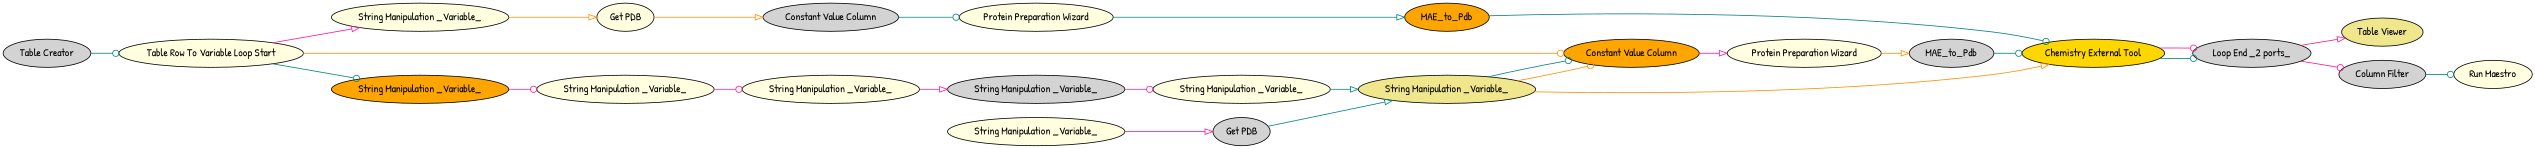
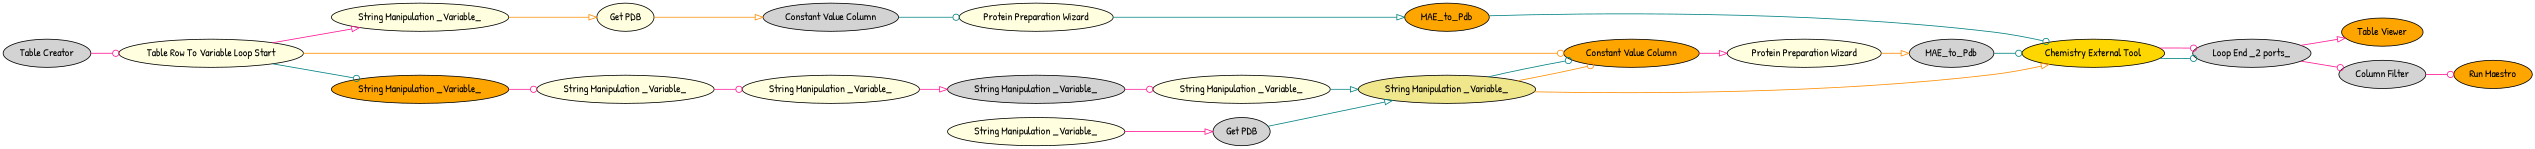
node "Table Viewer": fillcolor khaki -> orange
edge "Table Creator" -> "Table Row To Variable Loop Start": color teal -> deeppink
edge "Column Filter" -> "Run Maestro": color teal -> deeppink
node "Run Maestro": fillcolor lightyellow -> orange
